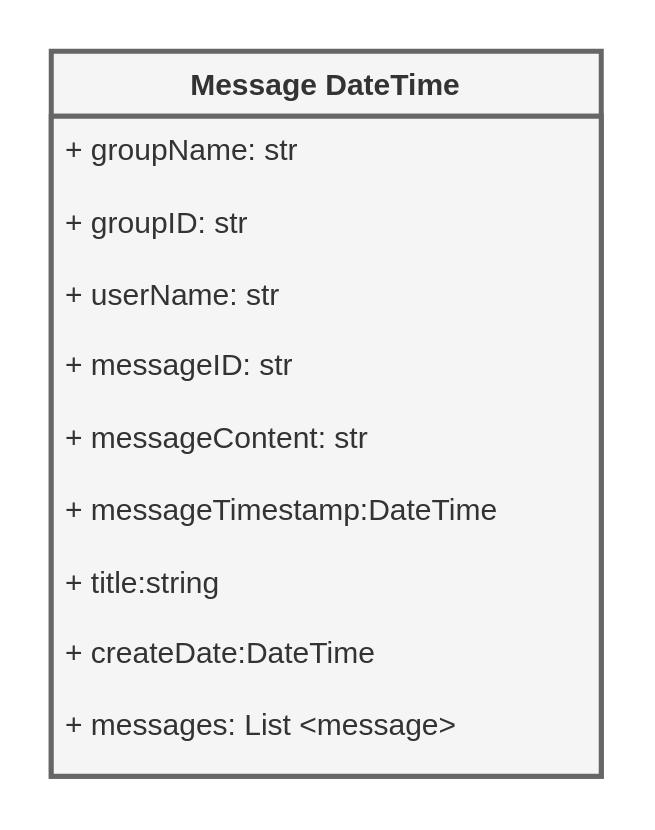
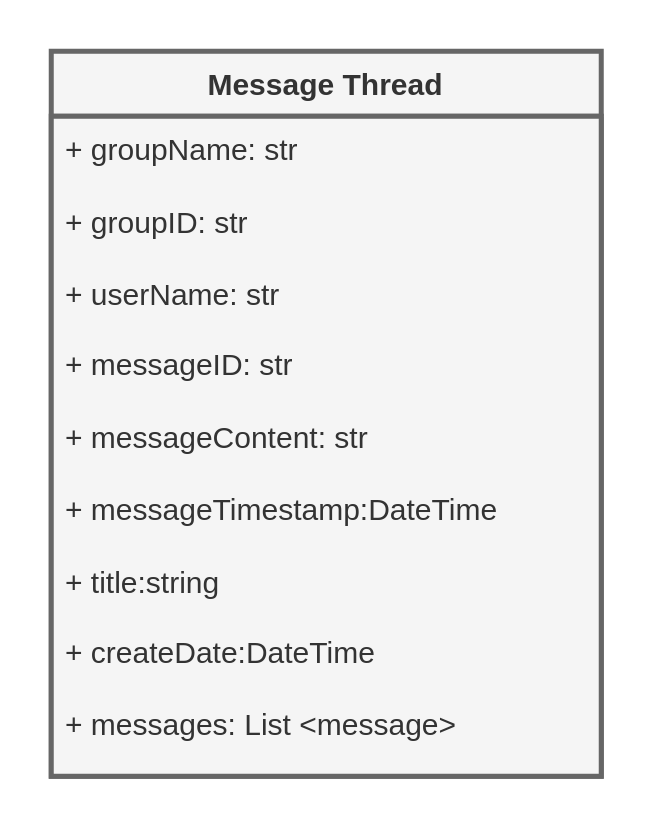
node "Message DateTime": label "Message DateTime" -> "Message Thread"
